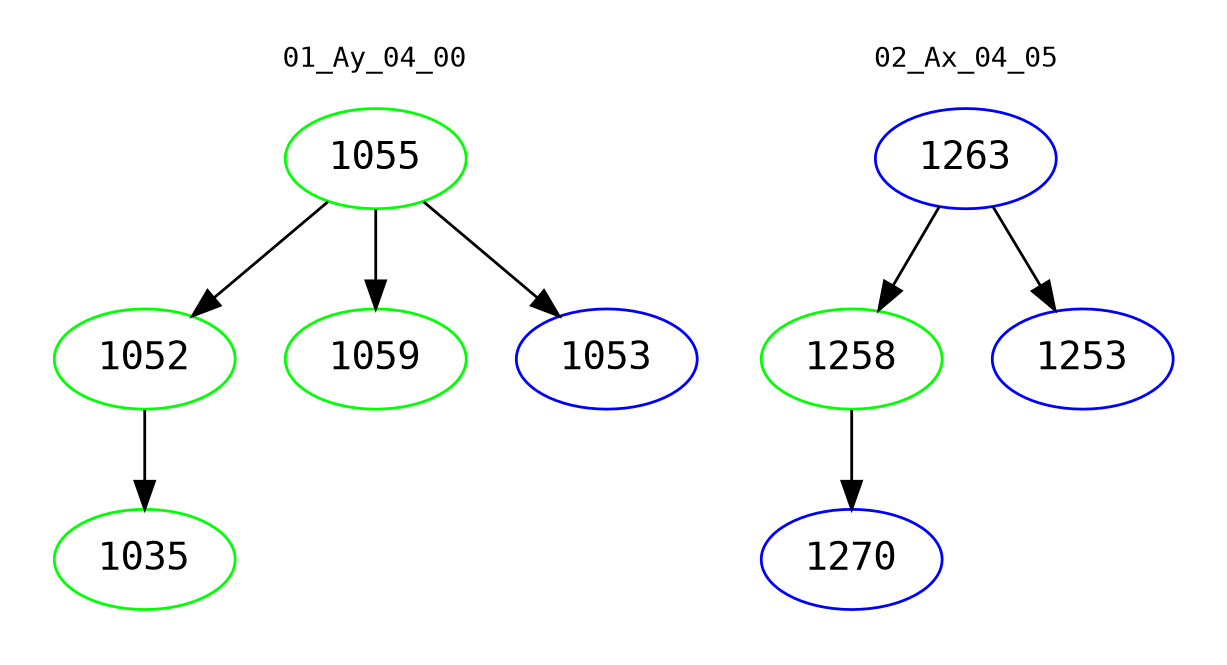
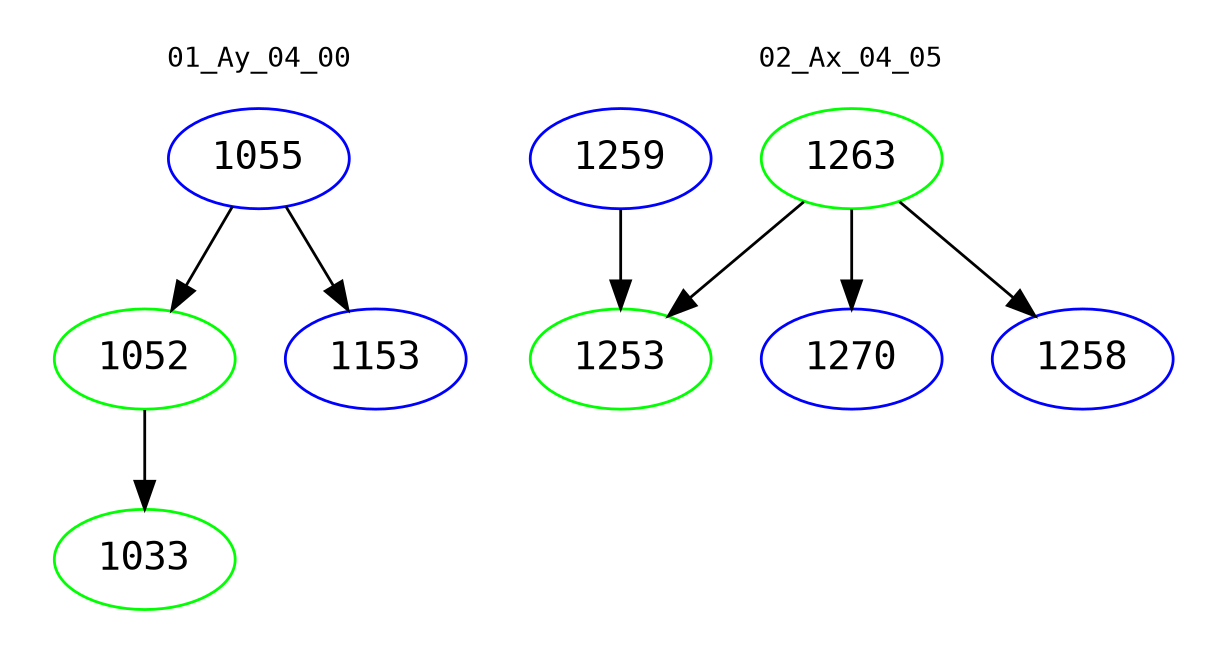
node "1055": color green -> blue
node "1259": added
node "1263": color blue -> green
node "1059": removed
node "1053": label "1053" -> "1153"
node "1258": color green -> blue
node "1253": color blue -> green
edge "1258" -> "1270": now "1263" -> "1270"
node "1035": label "1035" -> "1033"
